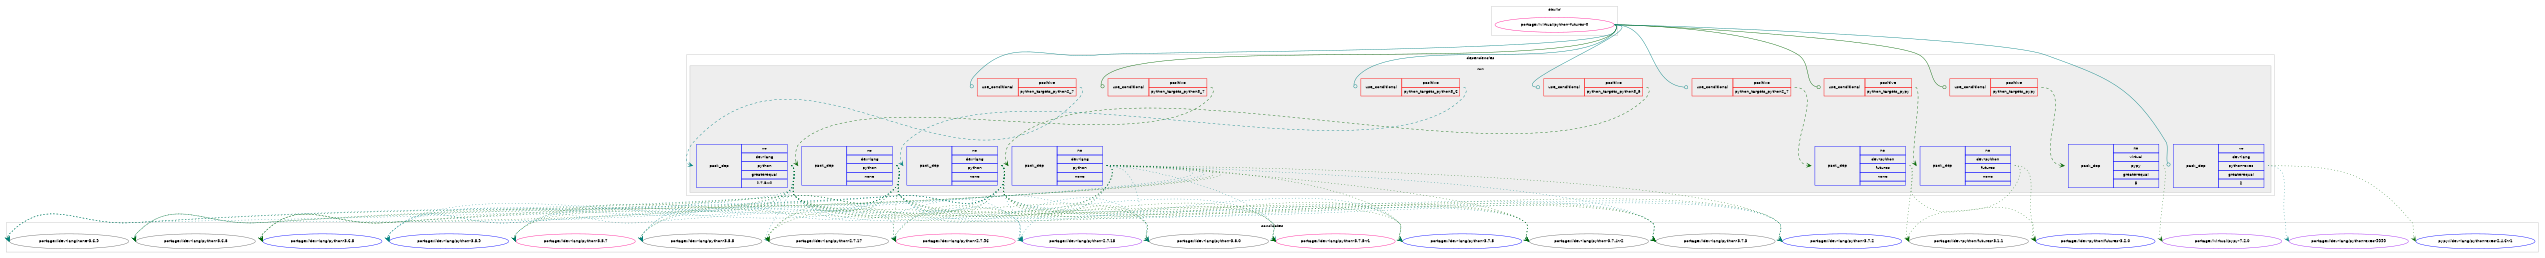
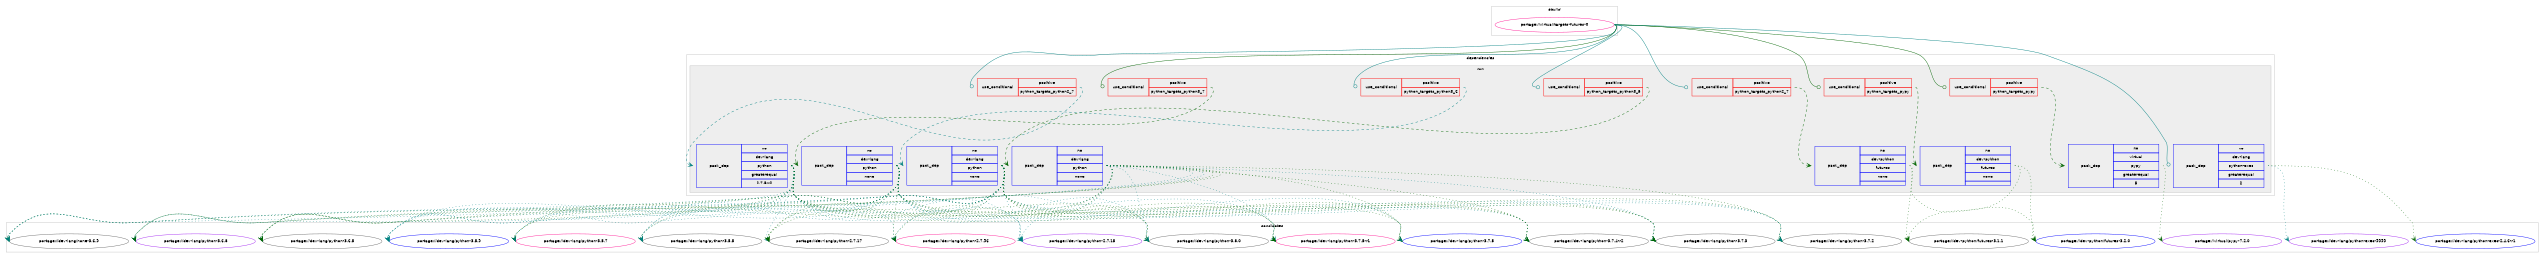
node "portage://virtual/python-futures-0": label "portage://virtual/python-futures-0" -> "portage://virtual/targets-futures-0"
node "portage://dev-lang/python-3.6.8": color gray40 -> purple
node "portage://dev-lang/python-3.6.5": color blue -> gray40
node "portage://dev-lang/python-3.7.2": color blue -> gray40
node "pypy://dev-lang/python-exec-2.4.6-r1": label "pypy://dev-lang/python-exec-2.4.6-r1" -> "portage://dev-lang/python-exec-2.4.6-r1"
